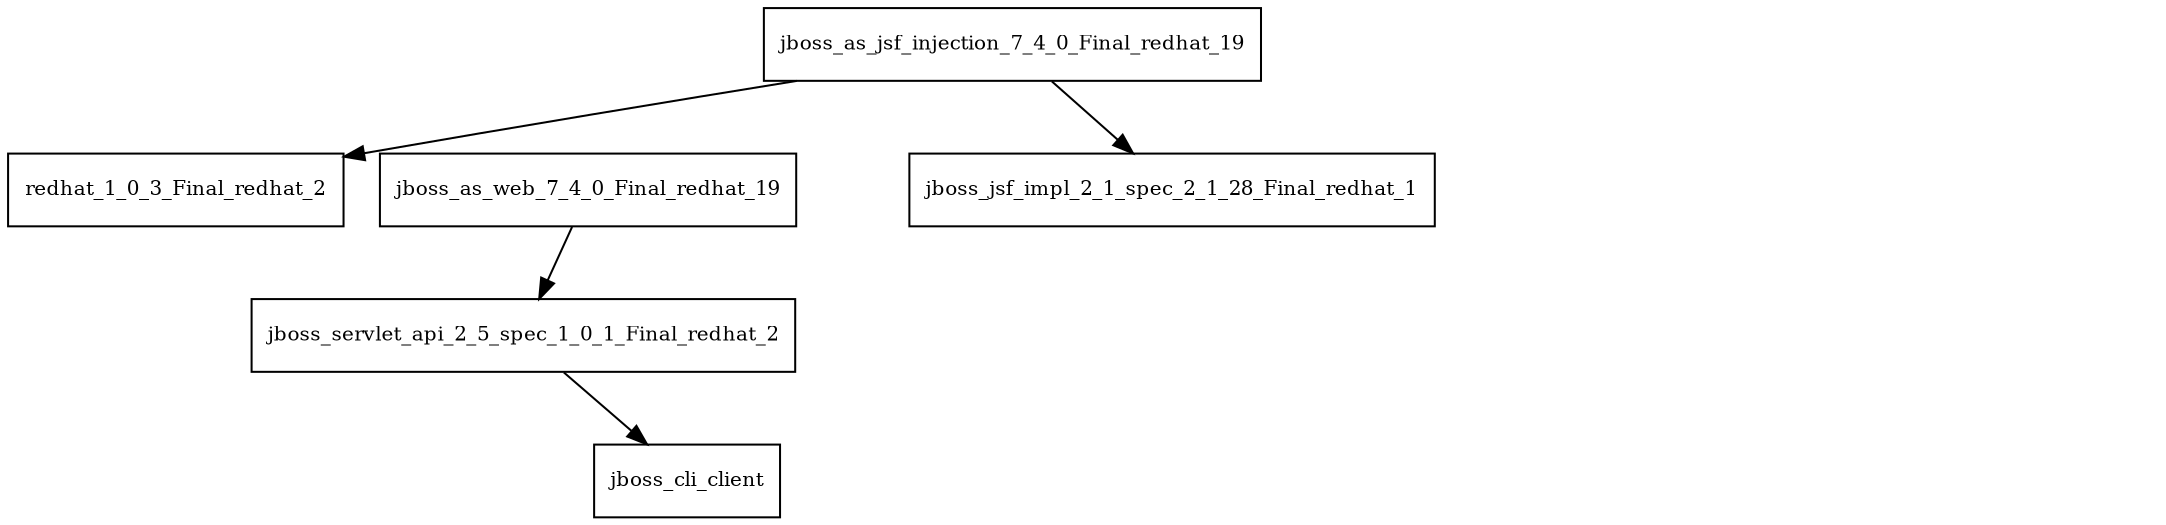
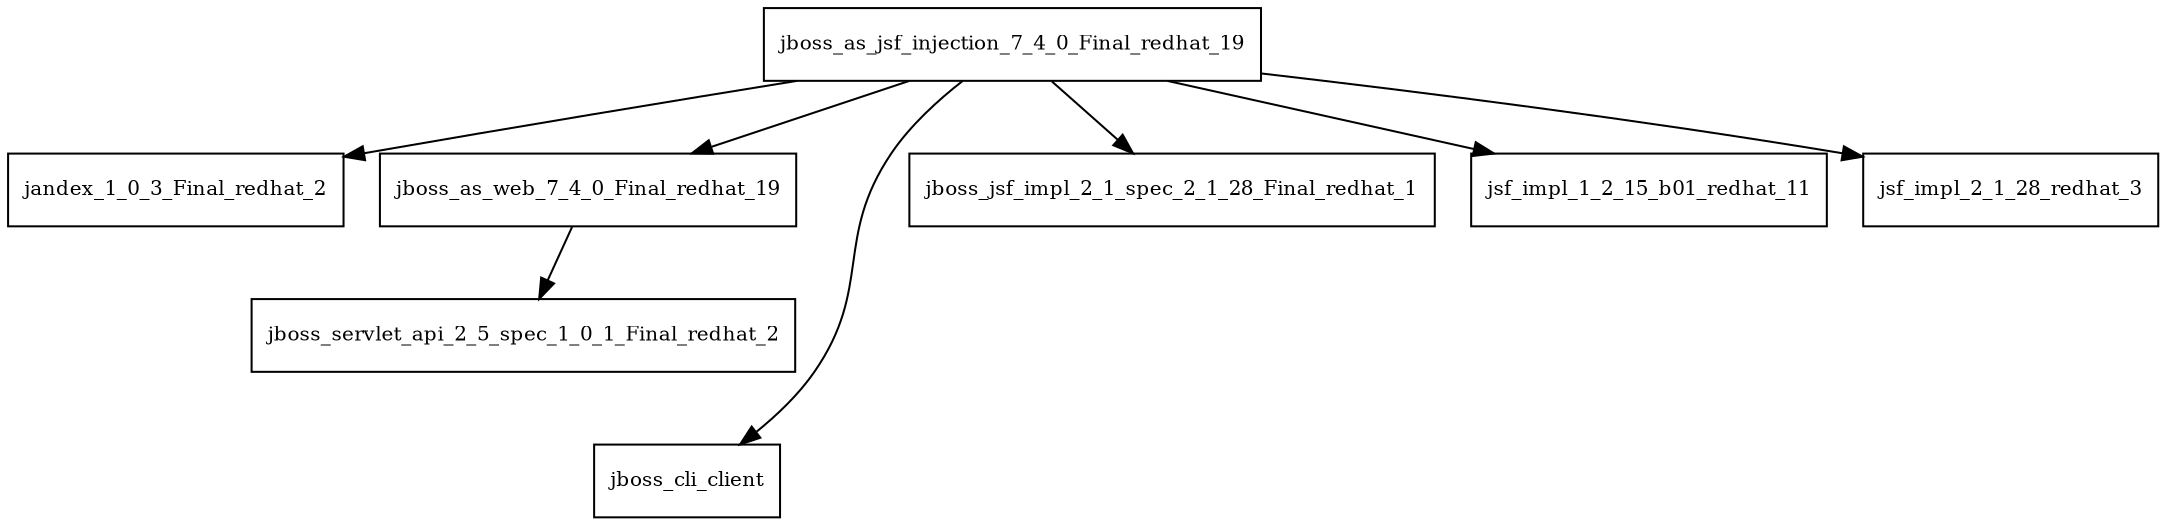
edge "jboss_as_jsf_injection_7_4_0_Final_redhat_19" -> "jboss_as_web_7_4_0_Final_redhat_19": added
node "redhat_1_0_3_Final_redhat_2": label "redhat_1_0_3_Final_redhat_2" -> "jandex_1_0_3_Final_redhat_2"
node "jsf_impl_1_2_15_b01_redhat_11": added
node "jsf_impl_2_1_28_redhat_3": added
edge "jboss_servlet_api_2_5_spec_1_0_1_Final_redhat_2" -> "jboss_cli_client": now "jboss_as_jsf_injection_7_4_0_Final_redhat_19" -> "jboss_cli_client"
